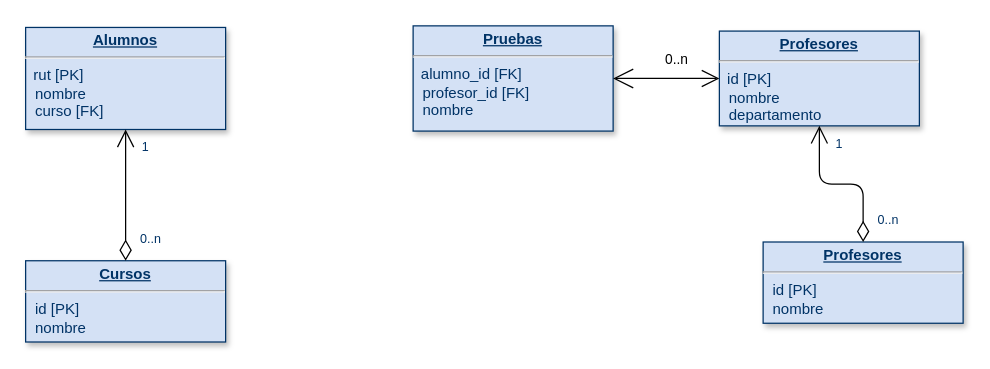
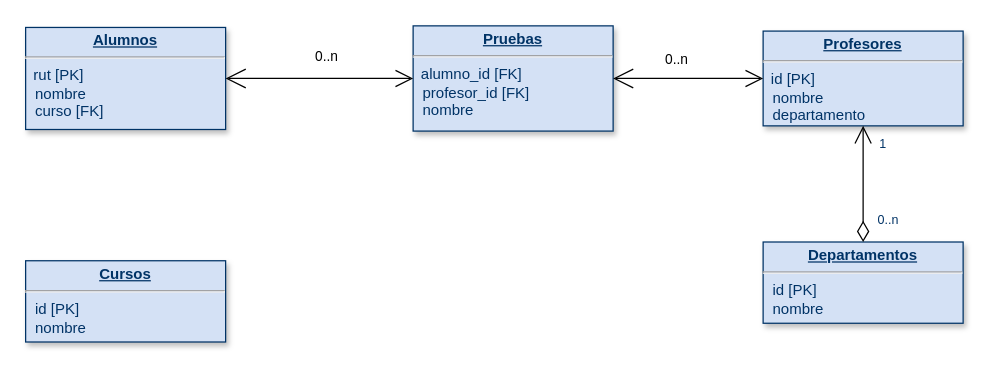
edge "Alumnos rut [PK] nombre curso [FK]" -- "Pruebas alumno_id [FK] profesor_id [FK] nombre": added, label "0..n"
node "Profesores id [PK] nombre departamento": moved (819, 78) -> (863, 78)
edge "Alumnos rut [PK] nombre curso [FK]" -- "Cursos id [PK] nombre": removed, labels "1", "0..n"
node "Profesores id [PK] nombre": label "Profesores id [PK] nombre" -> "Departamentos id [PK] nombre"
